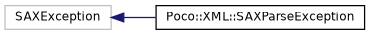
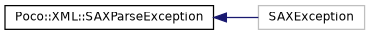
edge "Poco::XML::SAXParseException" -> "SAXException": reversed
